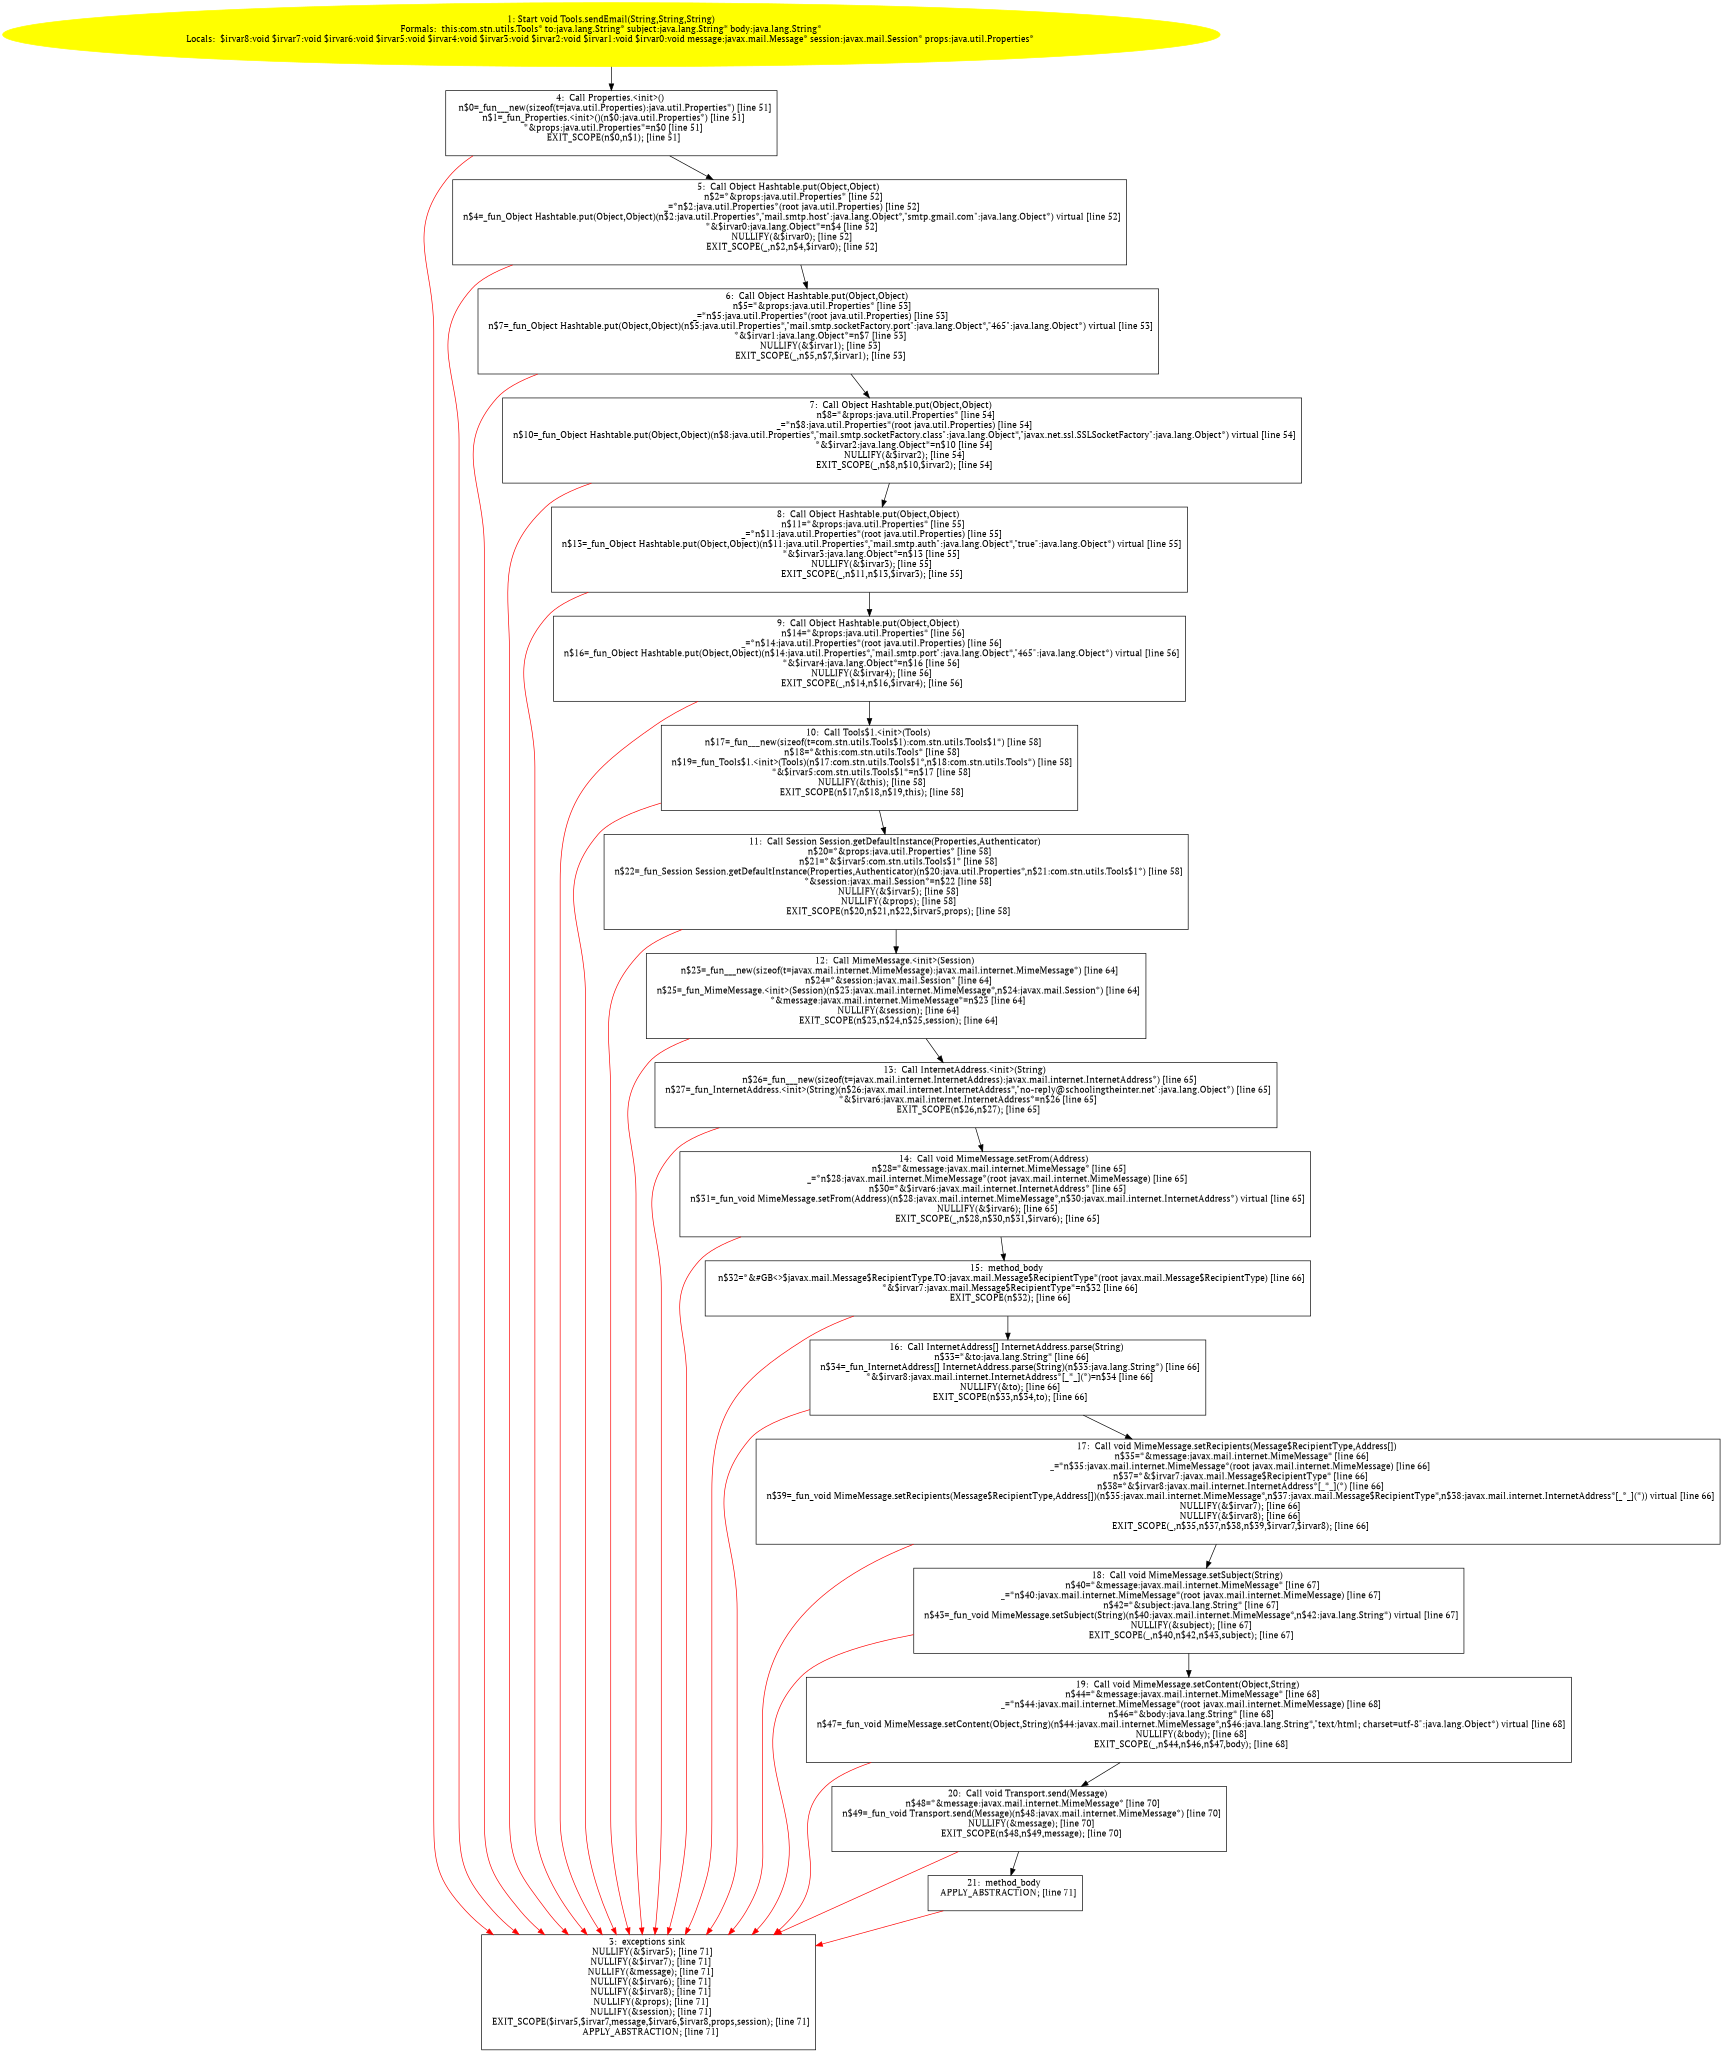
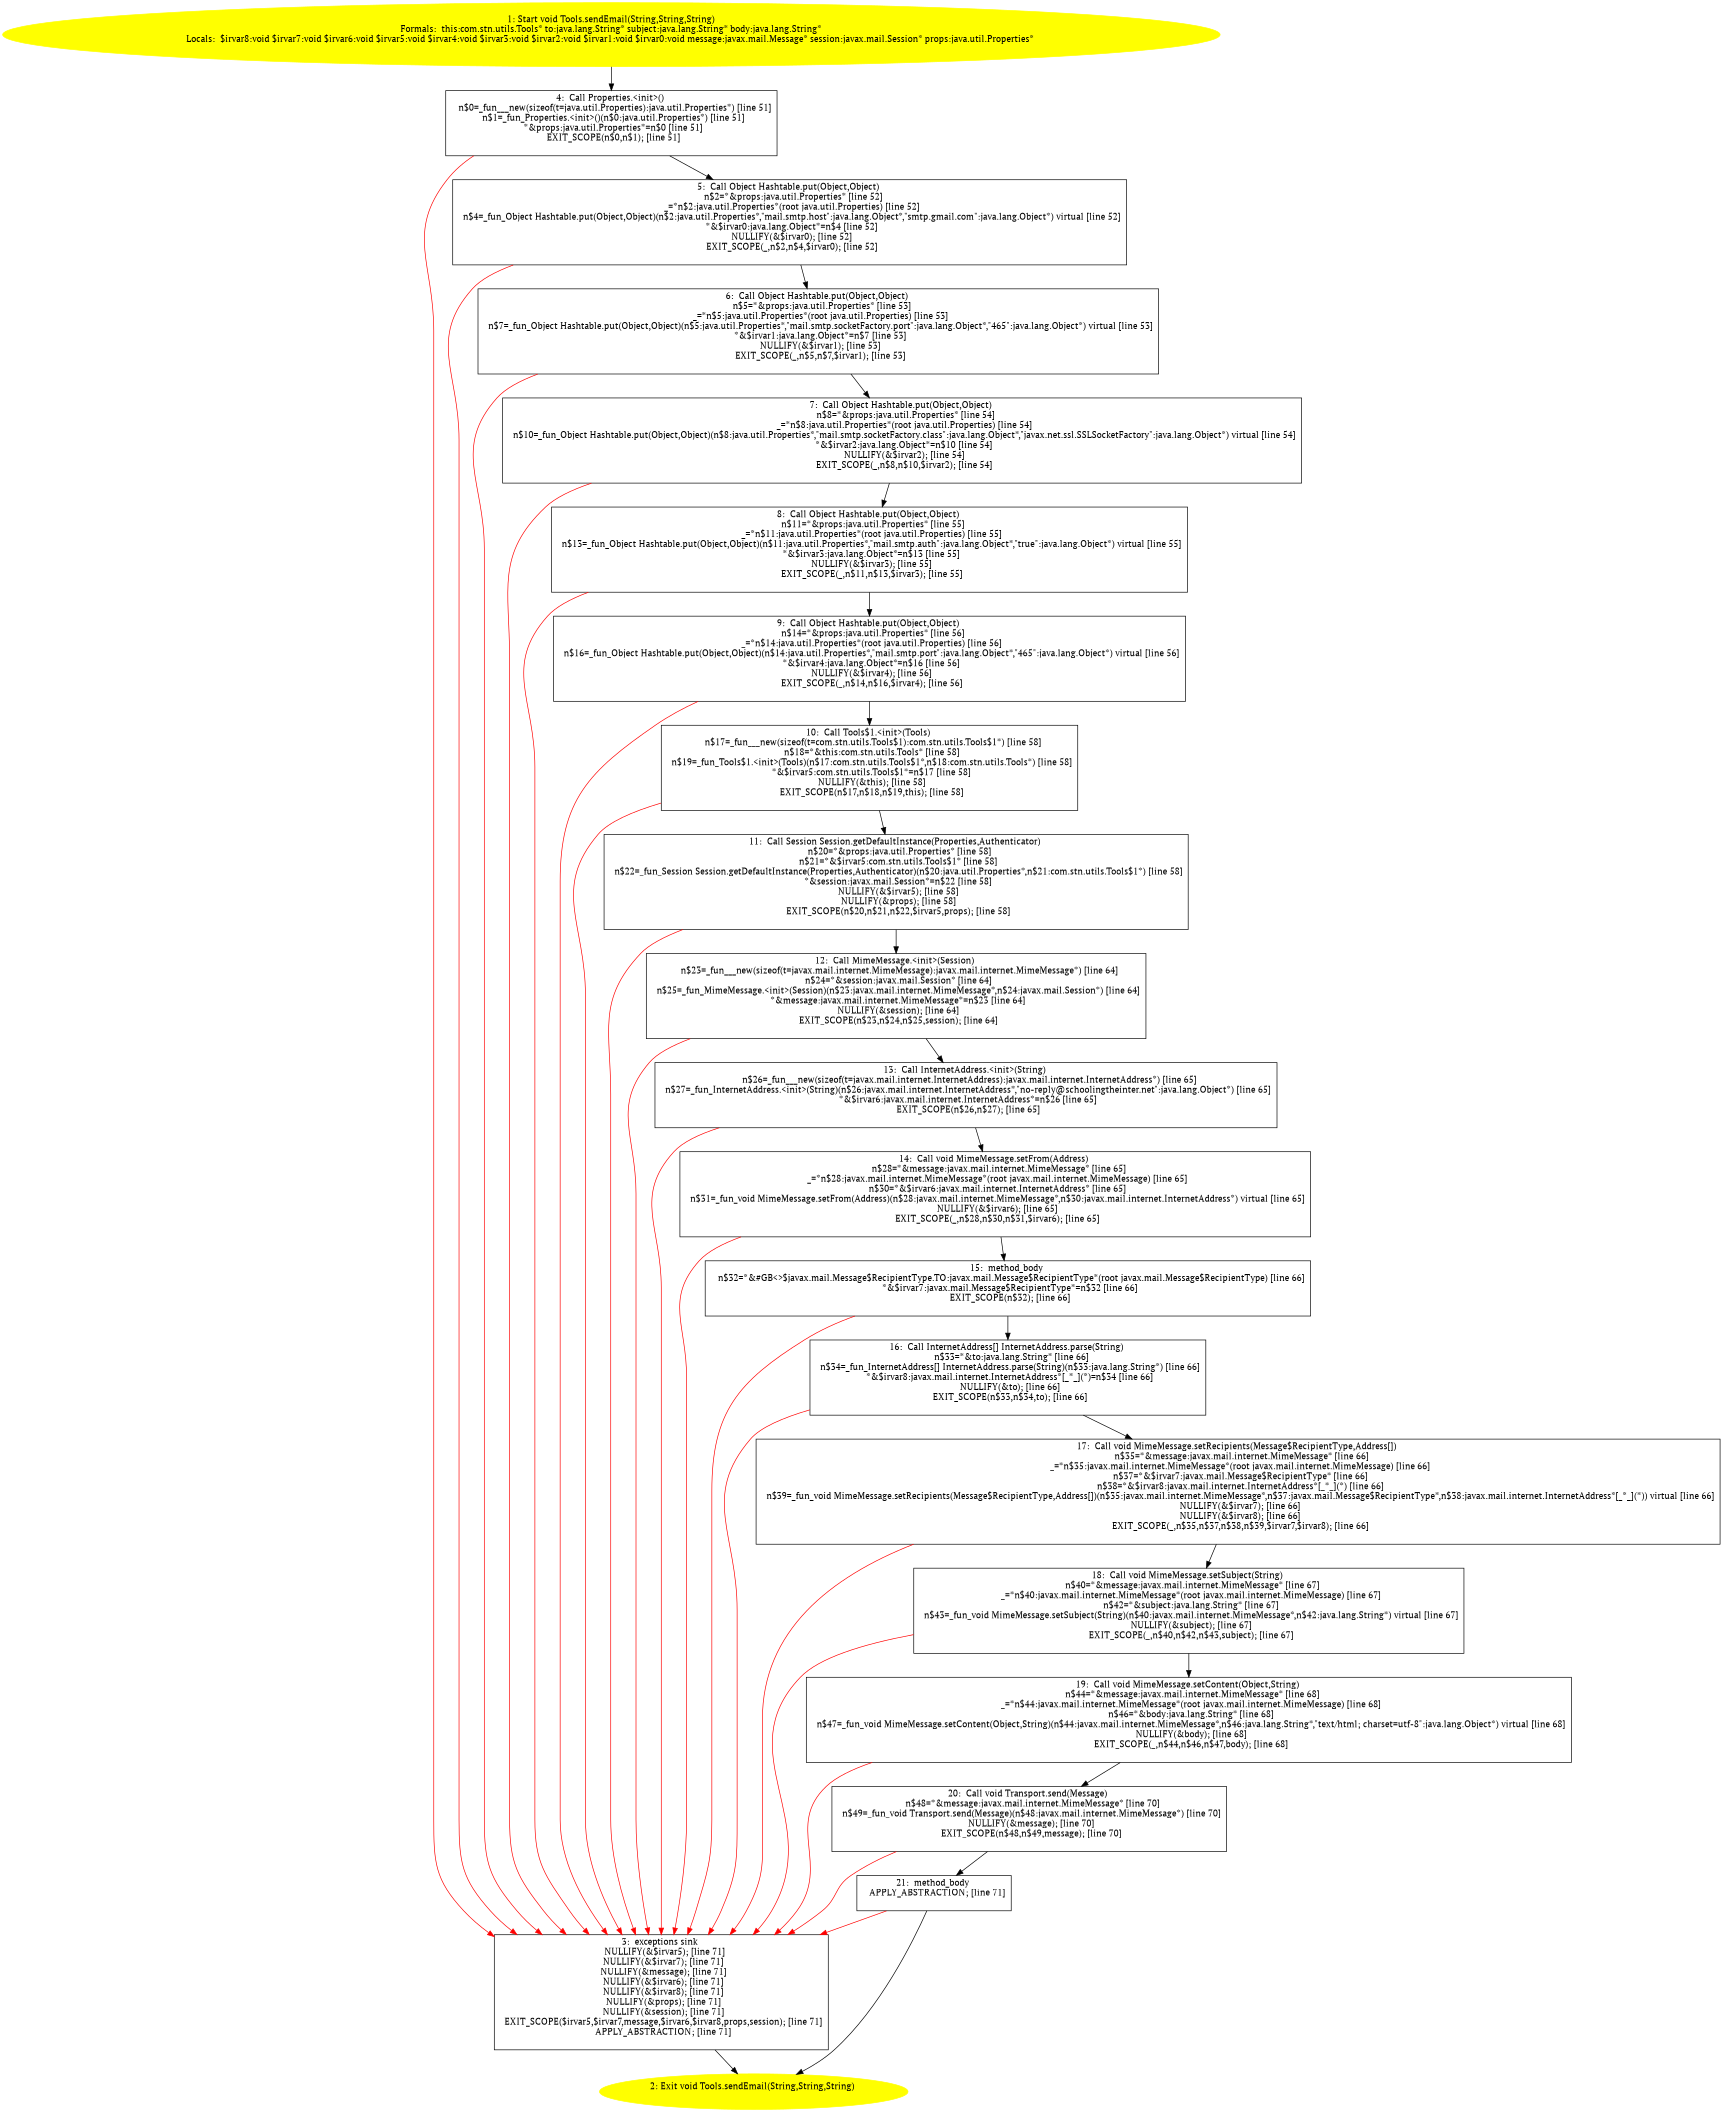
node "2: Exit void Tools.sendEmail(String,String,String)": added
